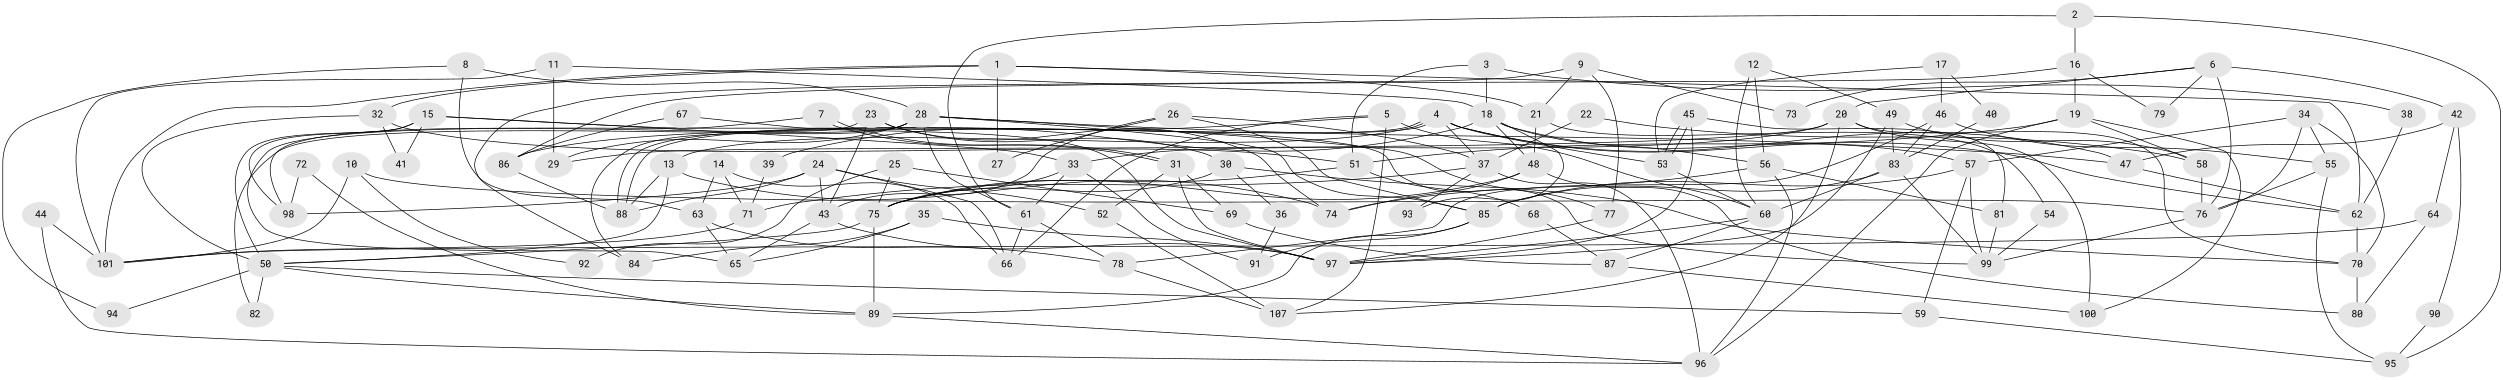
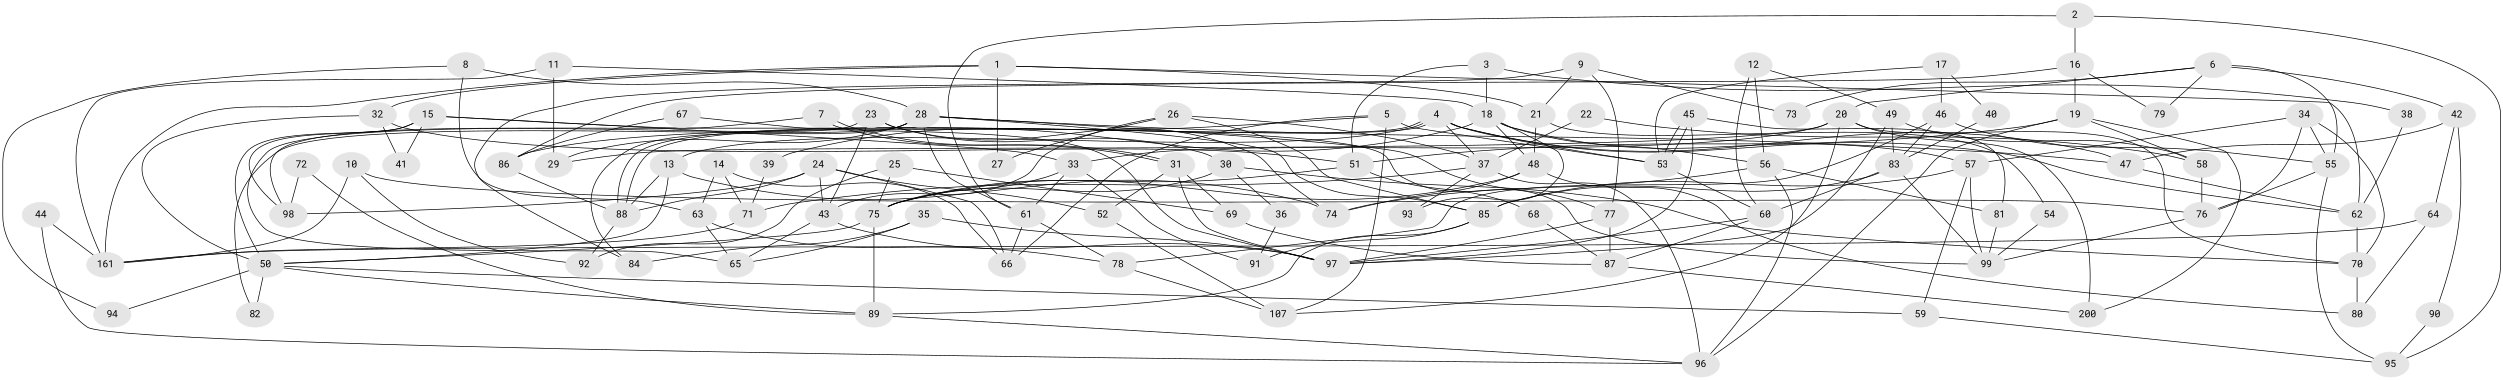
edge "6" -- "76": now "6" -- "55"
edge "5" -- "60": now "5" -- "53"
edge "88" -- "92": added
edge "77" -- "87": added
node "101": label "101" -> "161"
node "100": label "100" -> "200"
